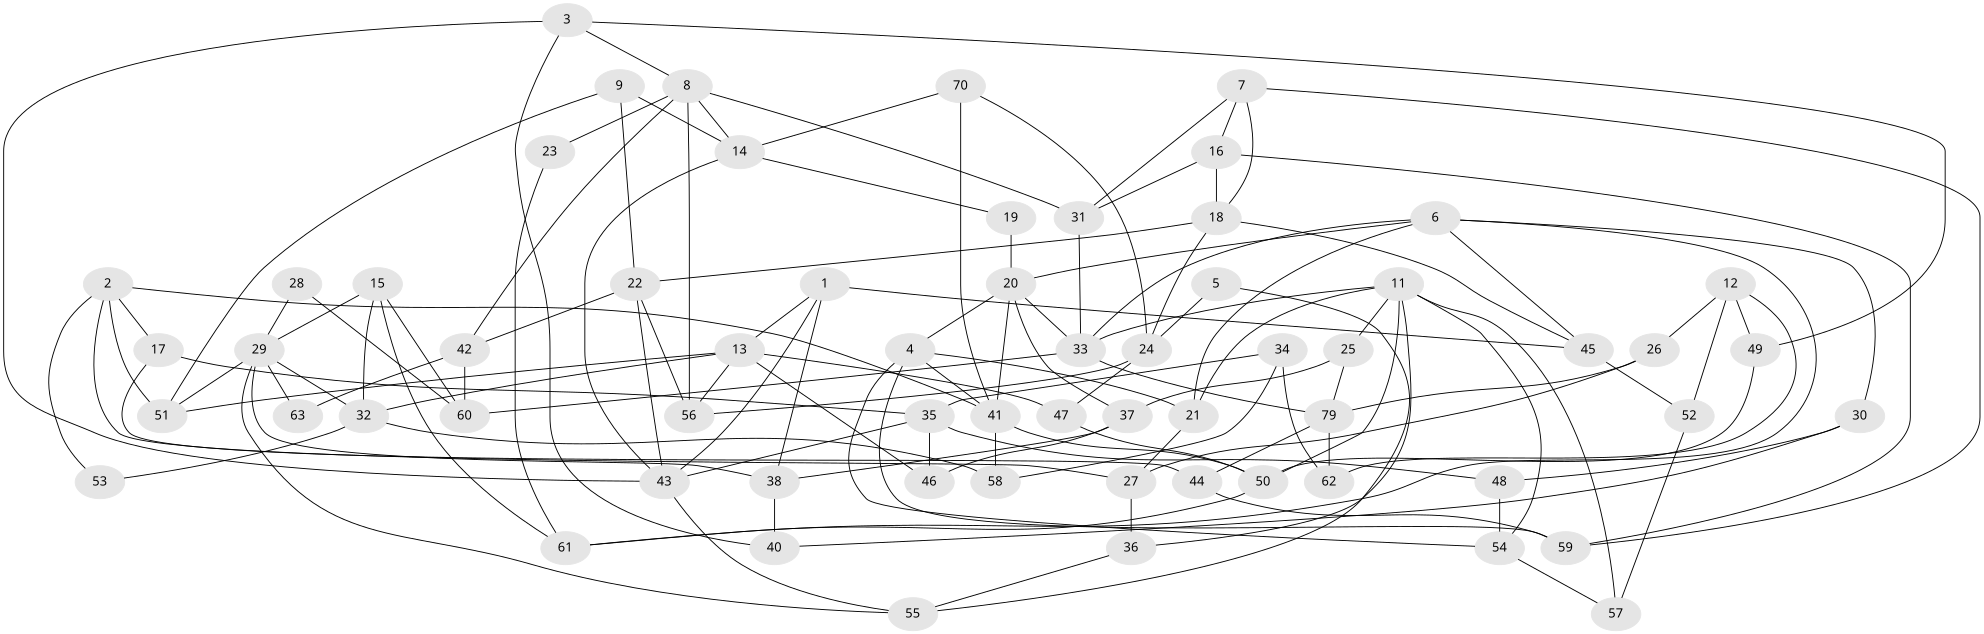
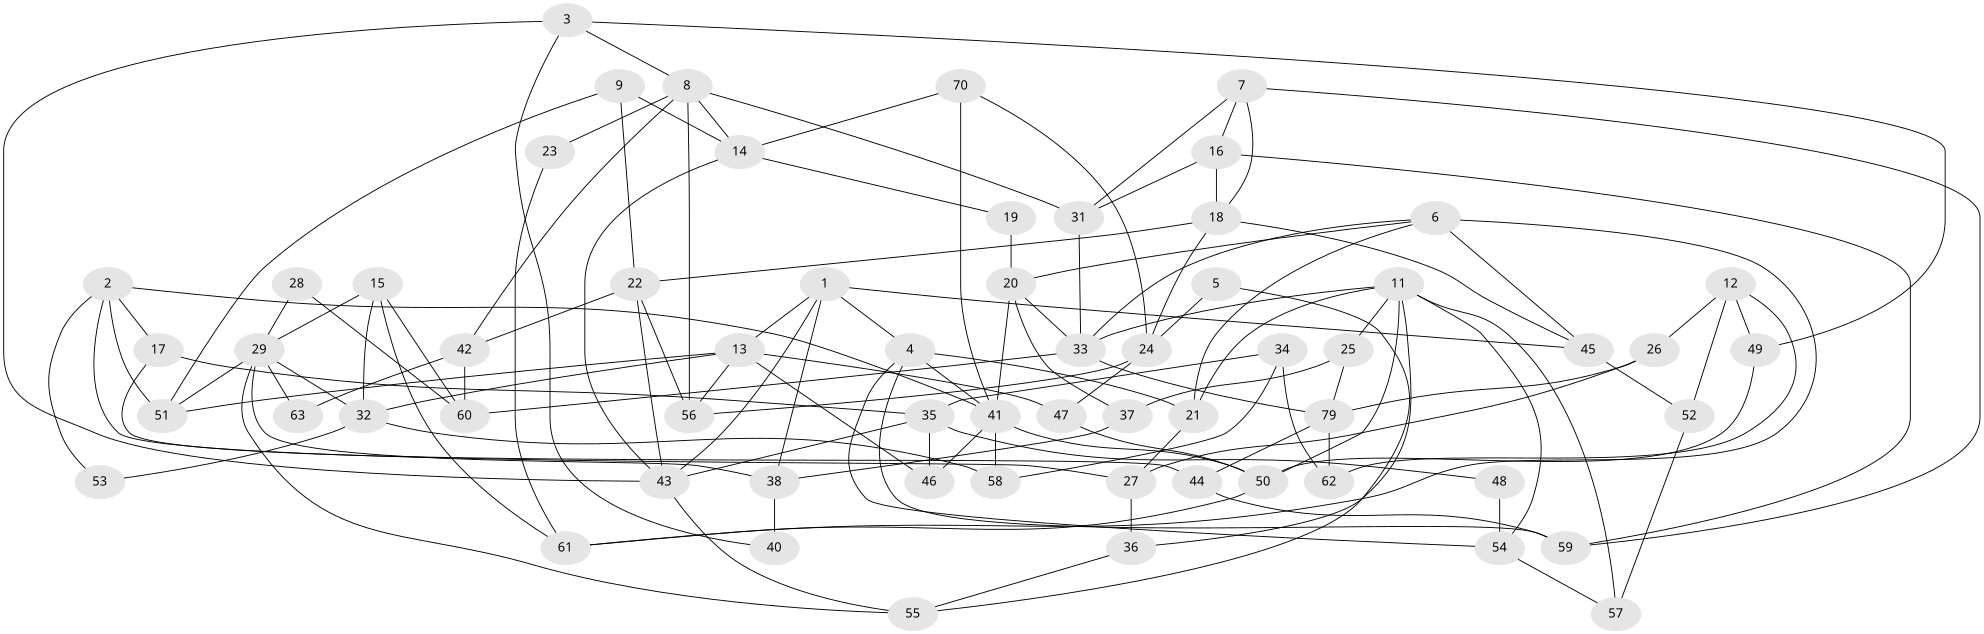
edge "20" -- "4": now "1" -- "4"
node "30": removed
edge "37" -- "46": now "41" -- "46"
